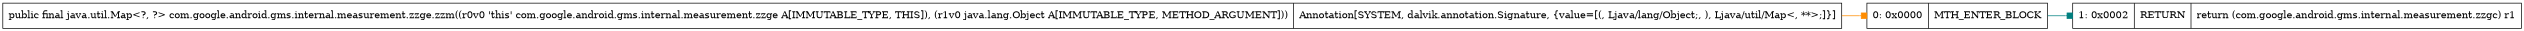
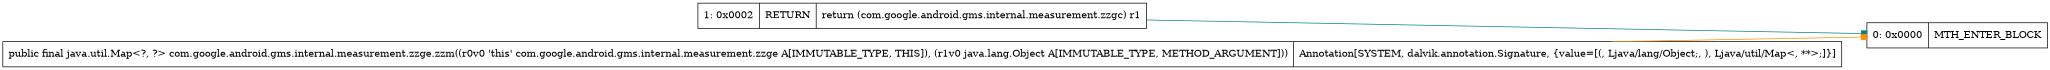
edge "0: 0x0000" -> "1: 0x0002": reversed
